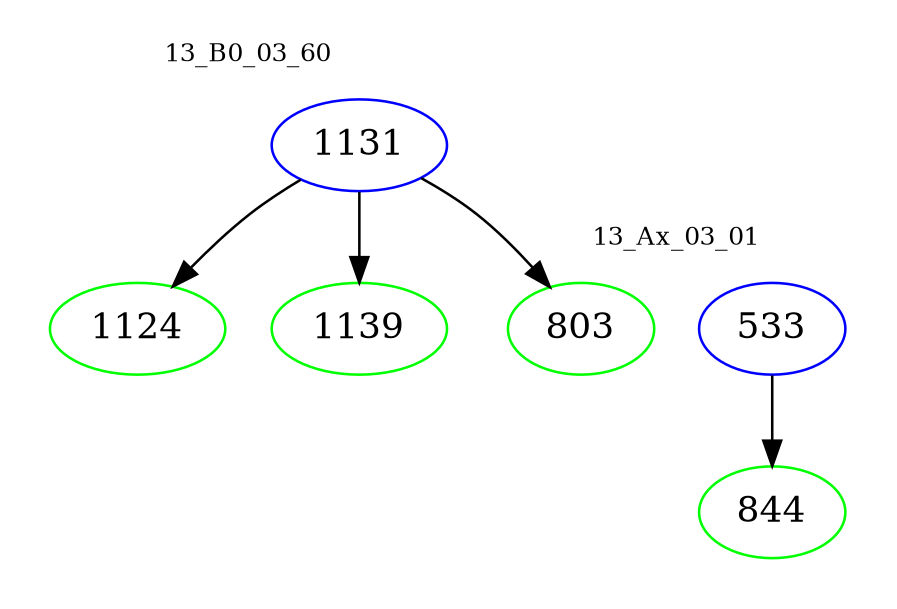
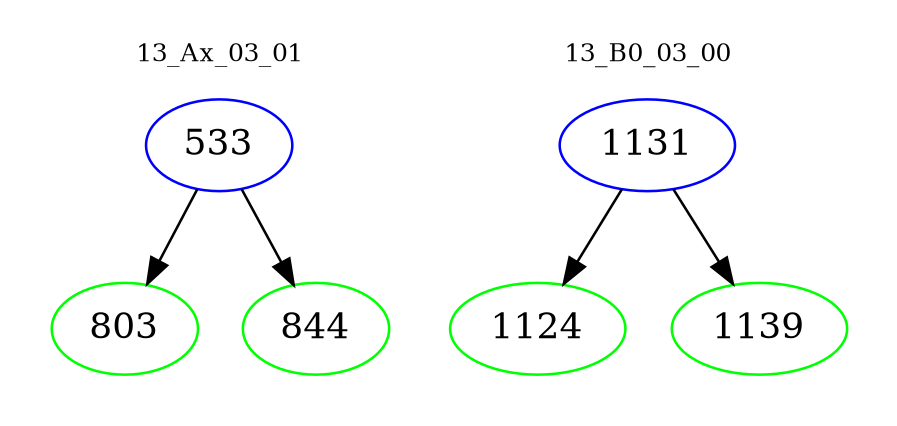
cluster "13_B0_03_60": label "13_B0_03_60" -> "13_B0_03_00"
edge "1131" -> "803": now "533" -> "803"
